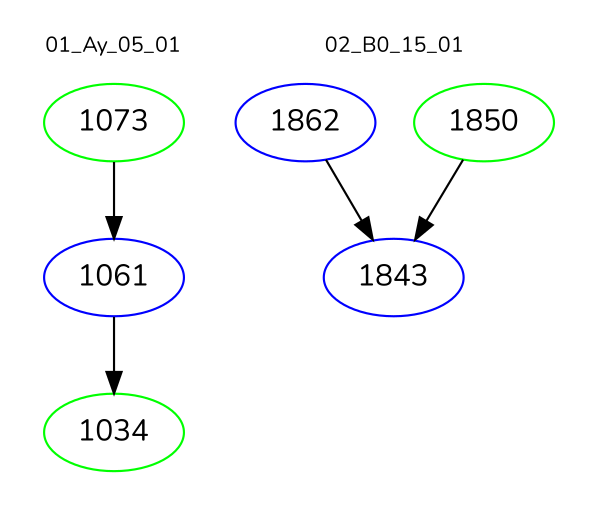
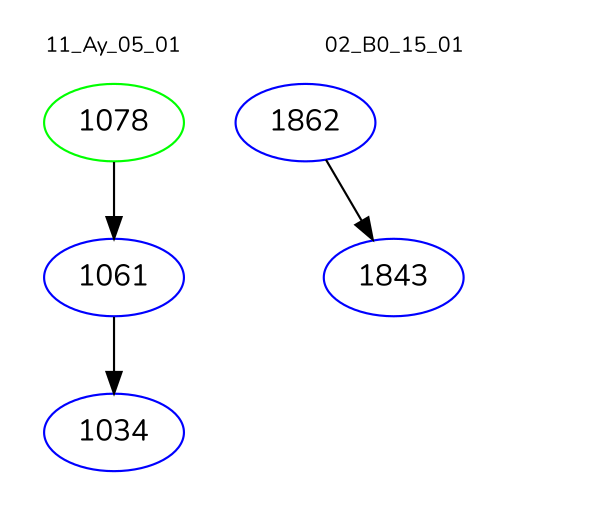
cluster "01_Ay_05_01": label "01_Ay_05_01" -> "11_Ay_05_01"
node "1073": label "1073" -> "1078"
node "1850": removed
node "1034": color green -> blue
